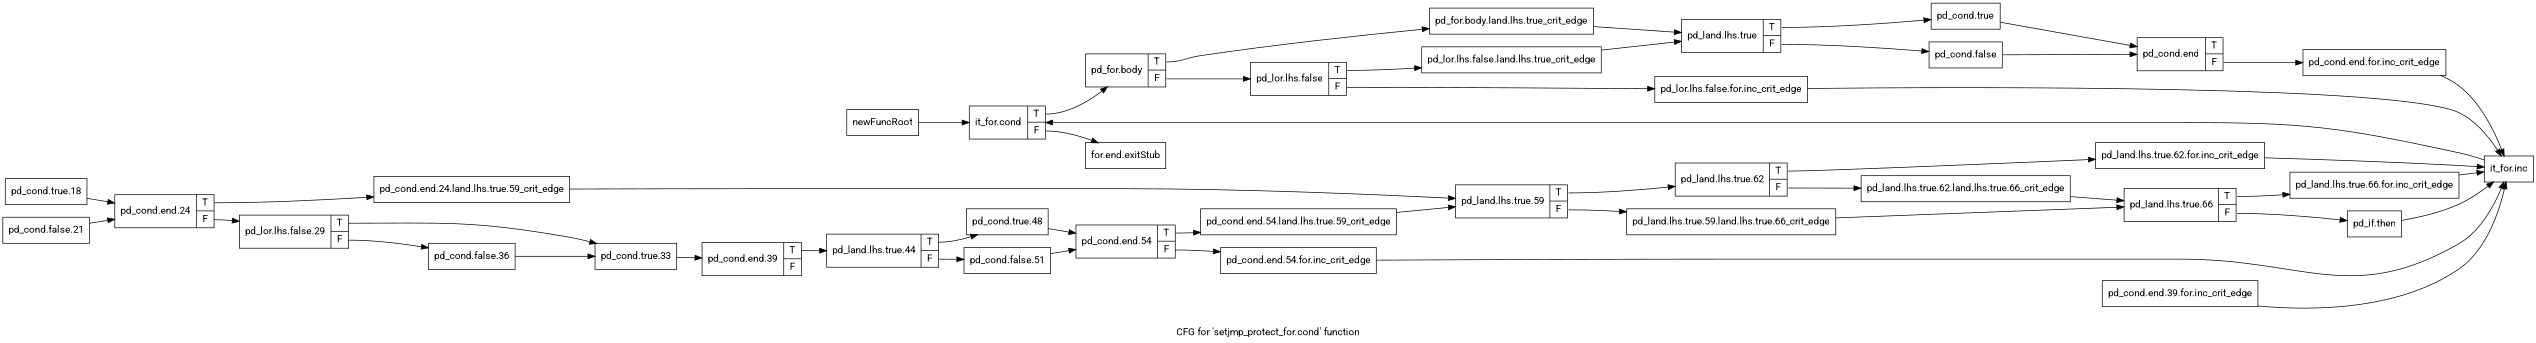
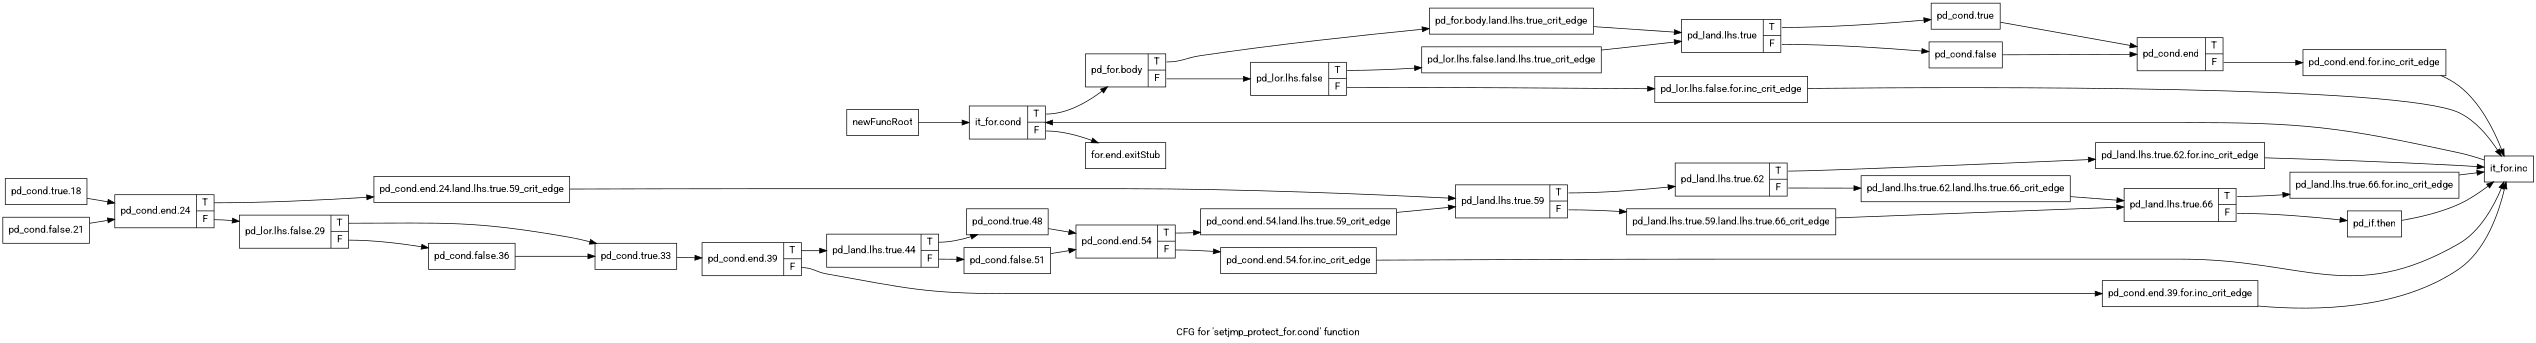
edge "pd_cond.end.39" -> "pd_cond.end.39.for.inc_crit_edge": added
